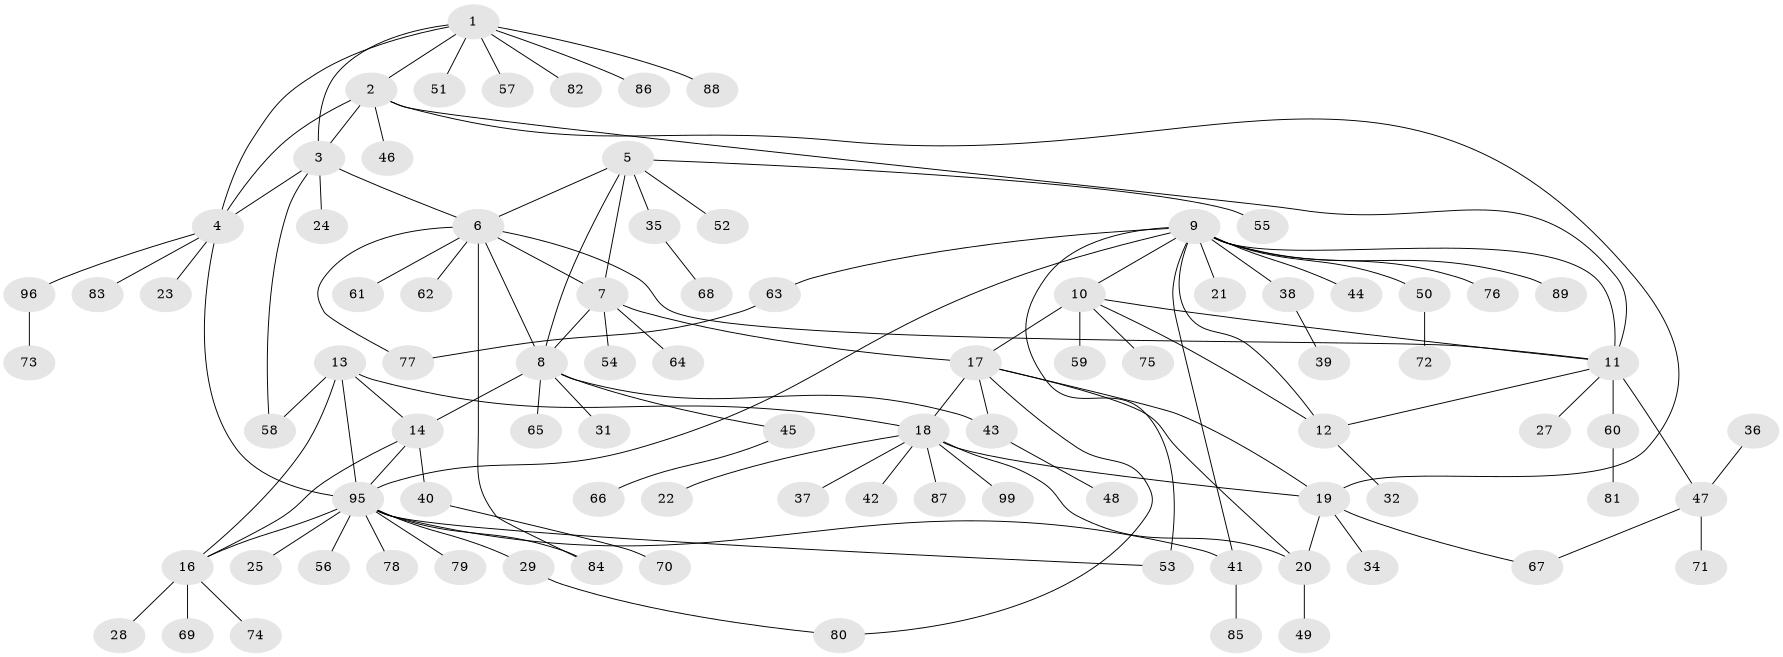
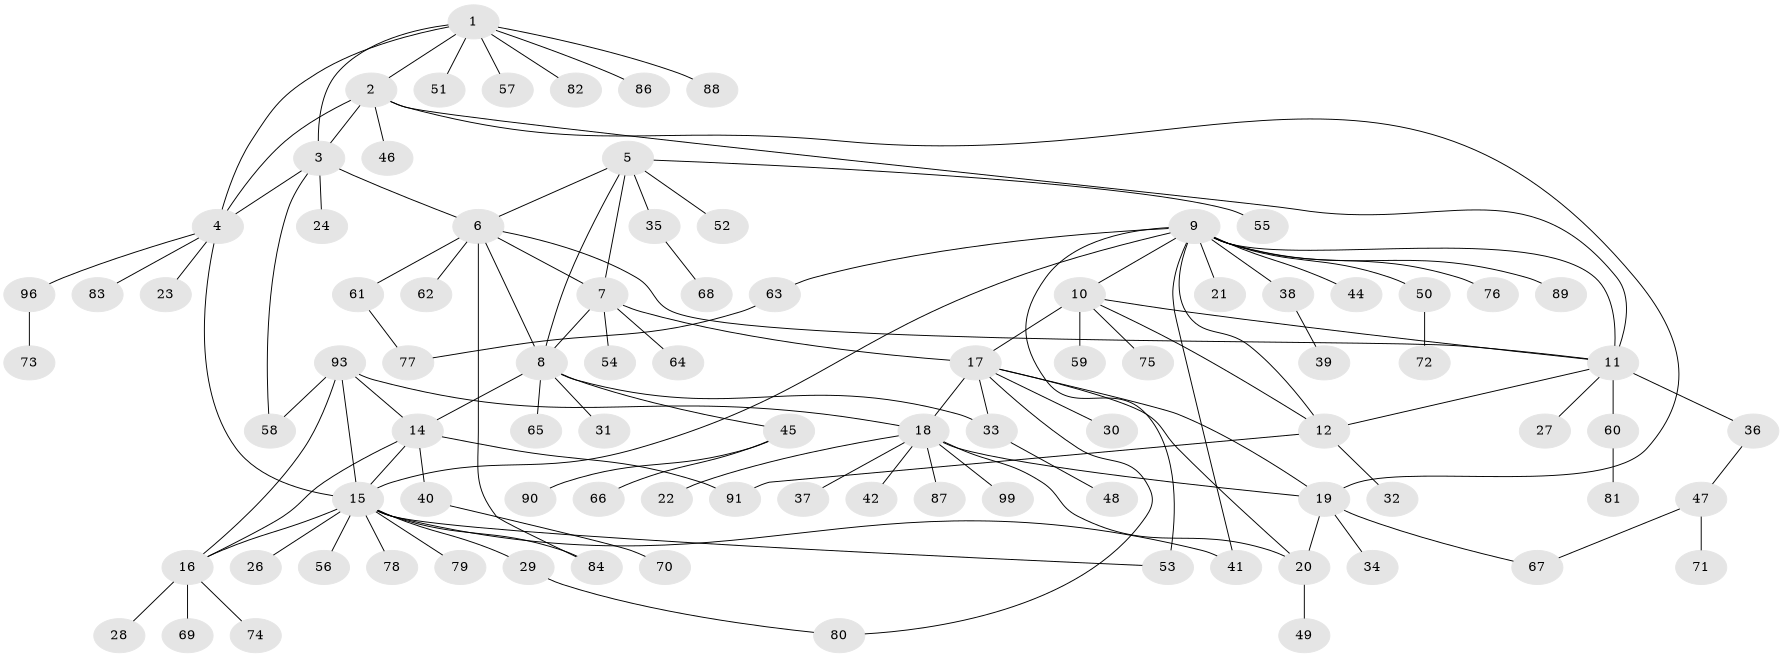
edge "6" -- "77": now "61" -- "77"
node "13": label "13" -> "93"
edge "11" -- "47": now "11" -- "36"
node "43": label "43" -> "33"
node "30": added
node "95": label "95" -> "15"
node "90": added
node "91": added
node "25": label "25" -> "26"
node "85": removed
